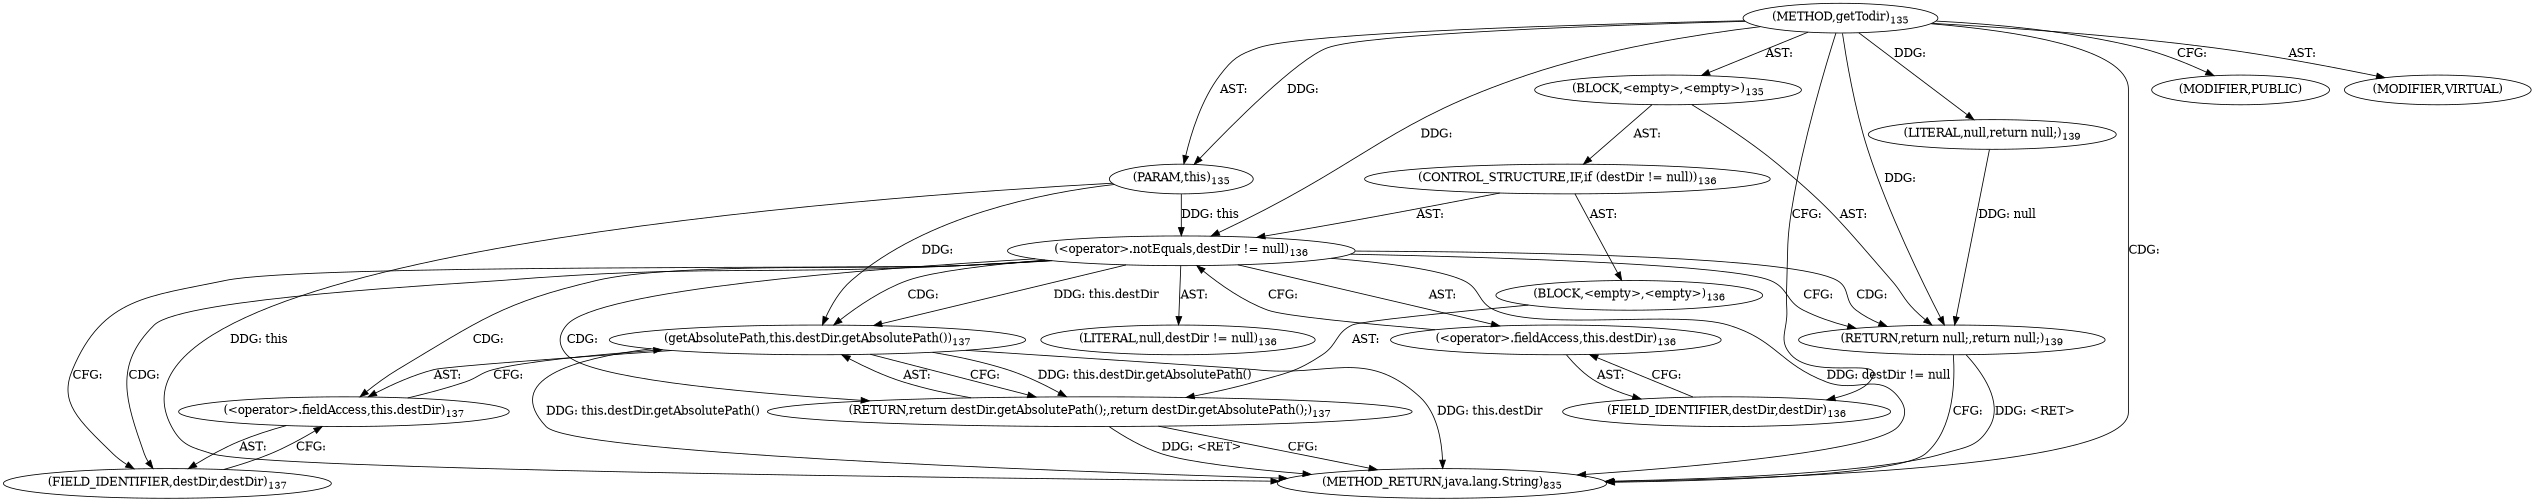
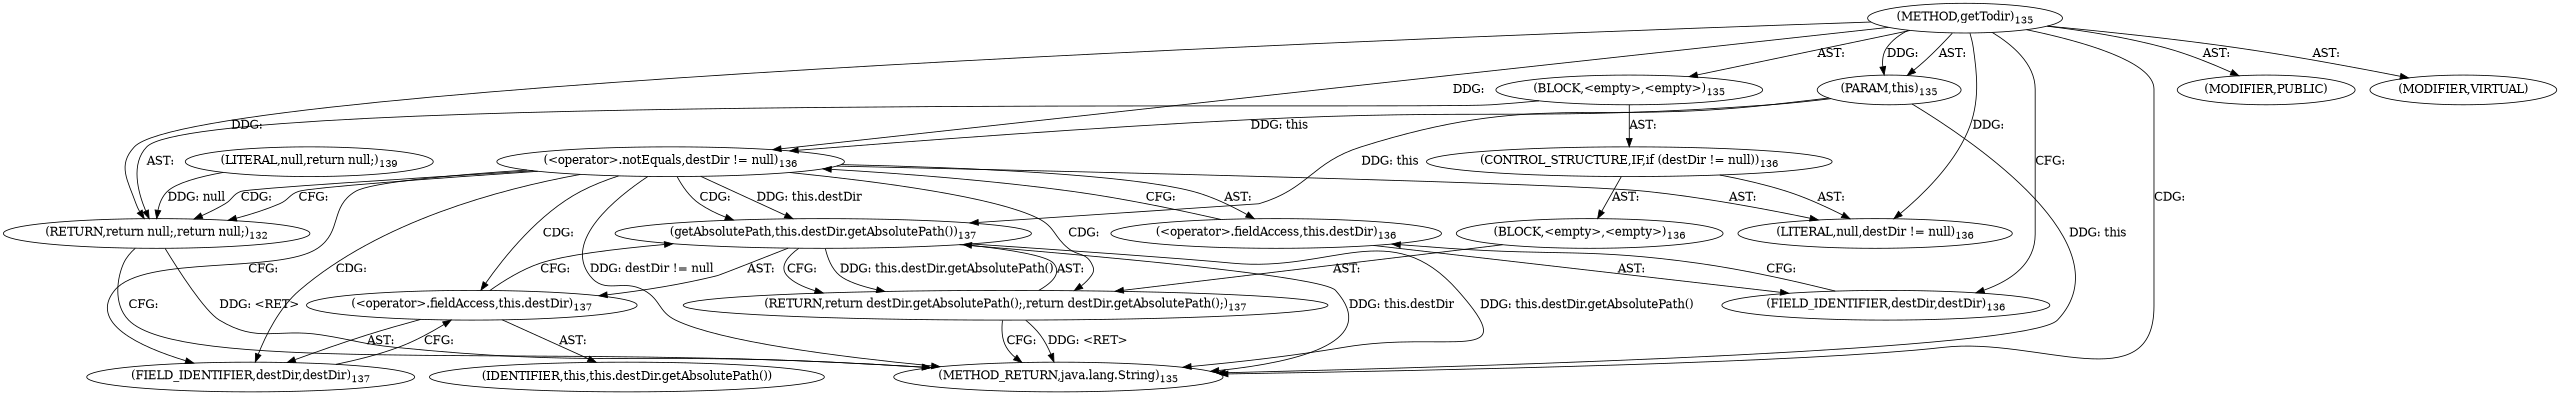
edge "(METHOD,getTodir)" -> "(MODIFIER,PUBLIC)": label "CFG: " -> "AST: "
edge "(METHOD,getTodir)" -> "(LITERAL,null,return null;)": now "(METHOD,getTodir)" -> "(LITERAL,null,destDir != null)"
edge "(CONTROL_STRUCTURE,IF,if (destDir != null))" -> "(<operator>.notEquals,destDir != null)": now "(CONTROL_STRUCTURE,IF,if (destDir != null))" -> "(LITERAL,null,destDir != null)"
edge "(PARAM,this)" -> "(getAbsolutePath,this.destDir.getAbsolutePath())": label "DDG: " -> "DDG: this"
node "(RETURN,return null;,return null;)": text "139" -> "132"
node "(IDENTIFIER,this,this.destDir.getAbsolutePath())": added
node "(METHOD_RETURN,java.lang.String)": text "835" -> "135"
